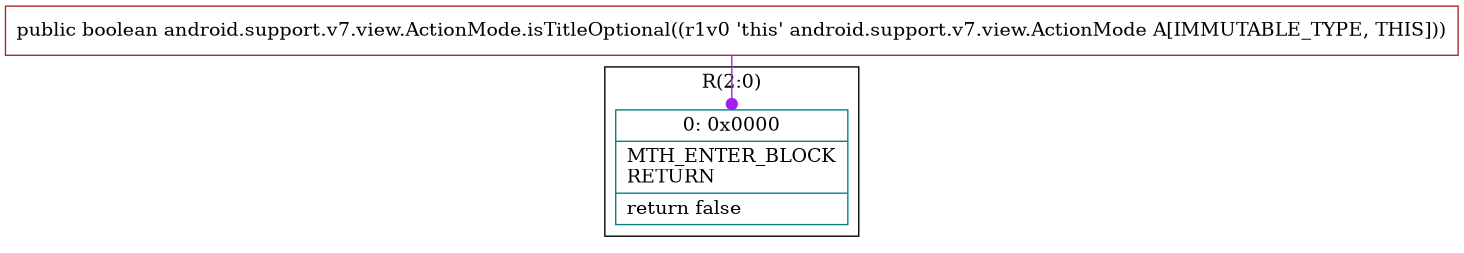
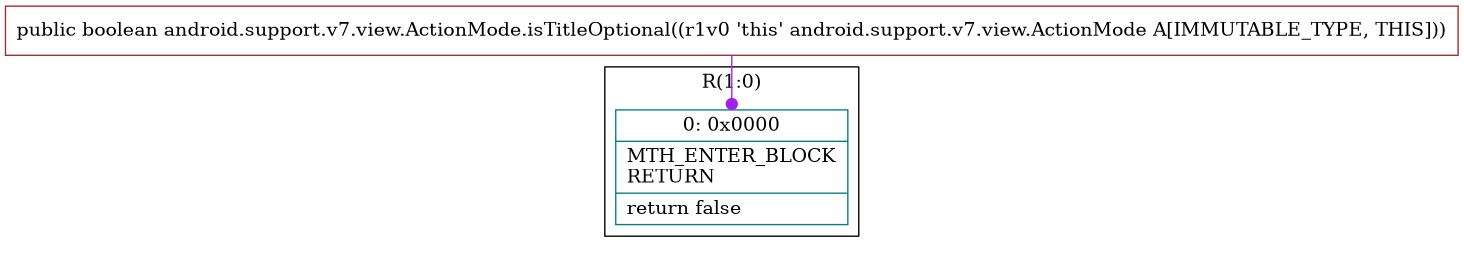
cluster "R(2:0)": label "R(2:0)" -> "R(1:0)"
